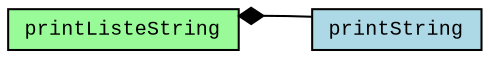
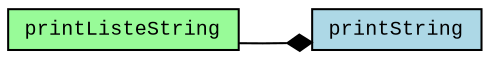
edge "printString" -> "printListeString": reversed
